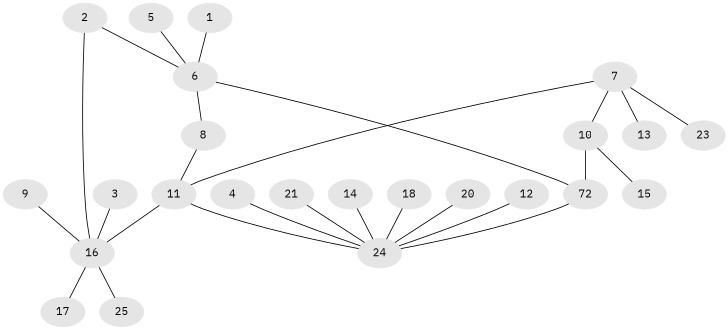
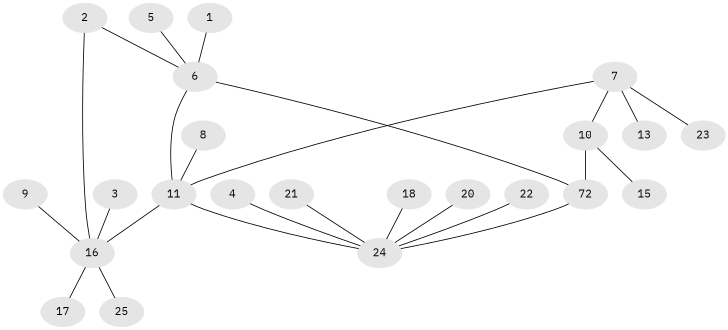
edge "6" -- "8": now "6" -- "11"
node "14": removed
node "12": label "12" -> "22"
